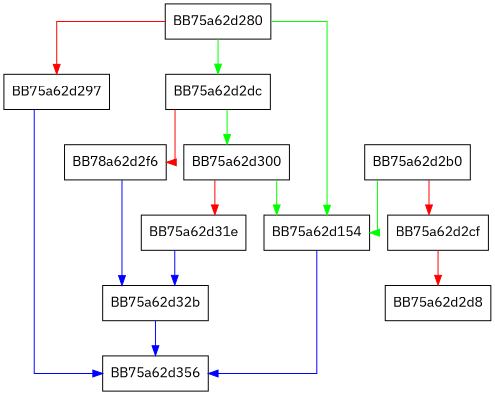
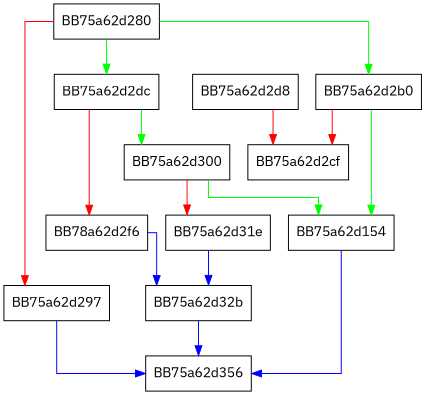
edge "BB75a62d280" -> "BB75a62d154": now "BB75a62d280" -> "BB75a62d2b0"
edge "BB75a62d2cf" -> "BB75a62d2d8": reversed
